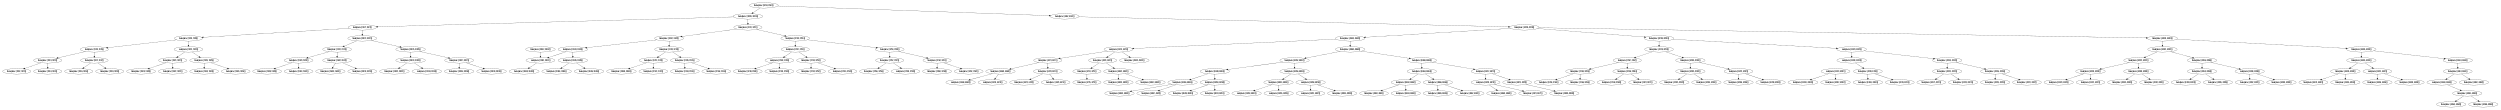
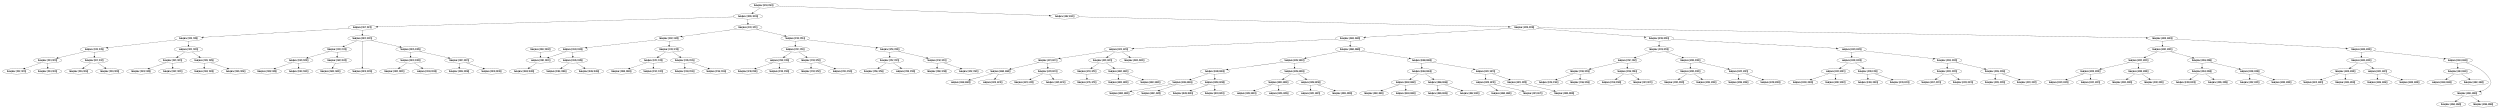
edge "Node{data=[4303, 4303]}" -> "Node{data=[4301, 4301]}": added
edge "Node{data=[2657, 2657]}" -> "Node{data=[3019, 3019]}": now "Node{data=[3031, 3031]}" -> "Node{data=[3019, 3019]}"
edge "Node{data=[4460, 4460]}" -> "Node{data=[4465, 4465]}": now "Node{data=[4463, 4463]}" -> "Node{data=[4465, 4465]}"
